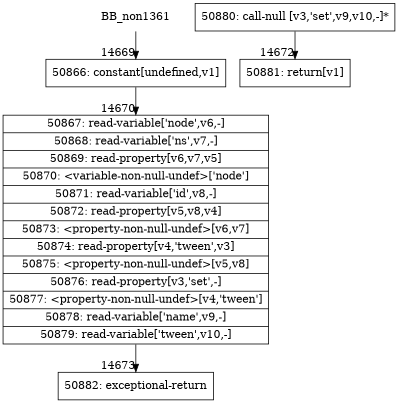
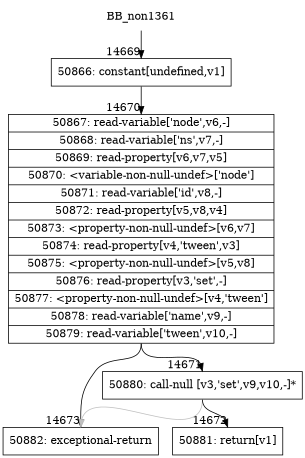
edge "50867: read-variable['node',v6,-]" -> "50880: call-null [v3,'set',v9,v10,-]*": added
edge "50880: call-null [v3,'set',v9,v10,-]*" -> "50882: exceptional-return": added
